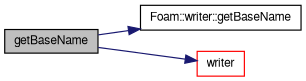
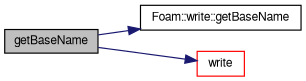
node "Foam::writer::getBaseName": label "Foam::writer::getBaseName" -> "Foam::write::getBaseName"
node "writer": label "writer" -> "write"
